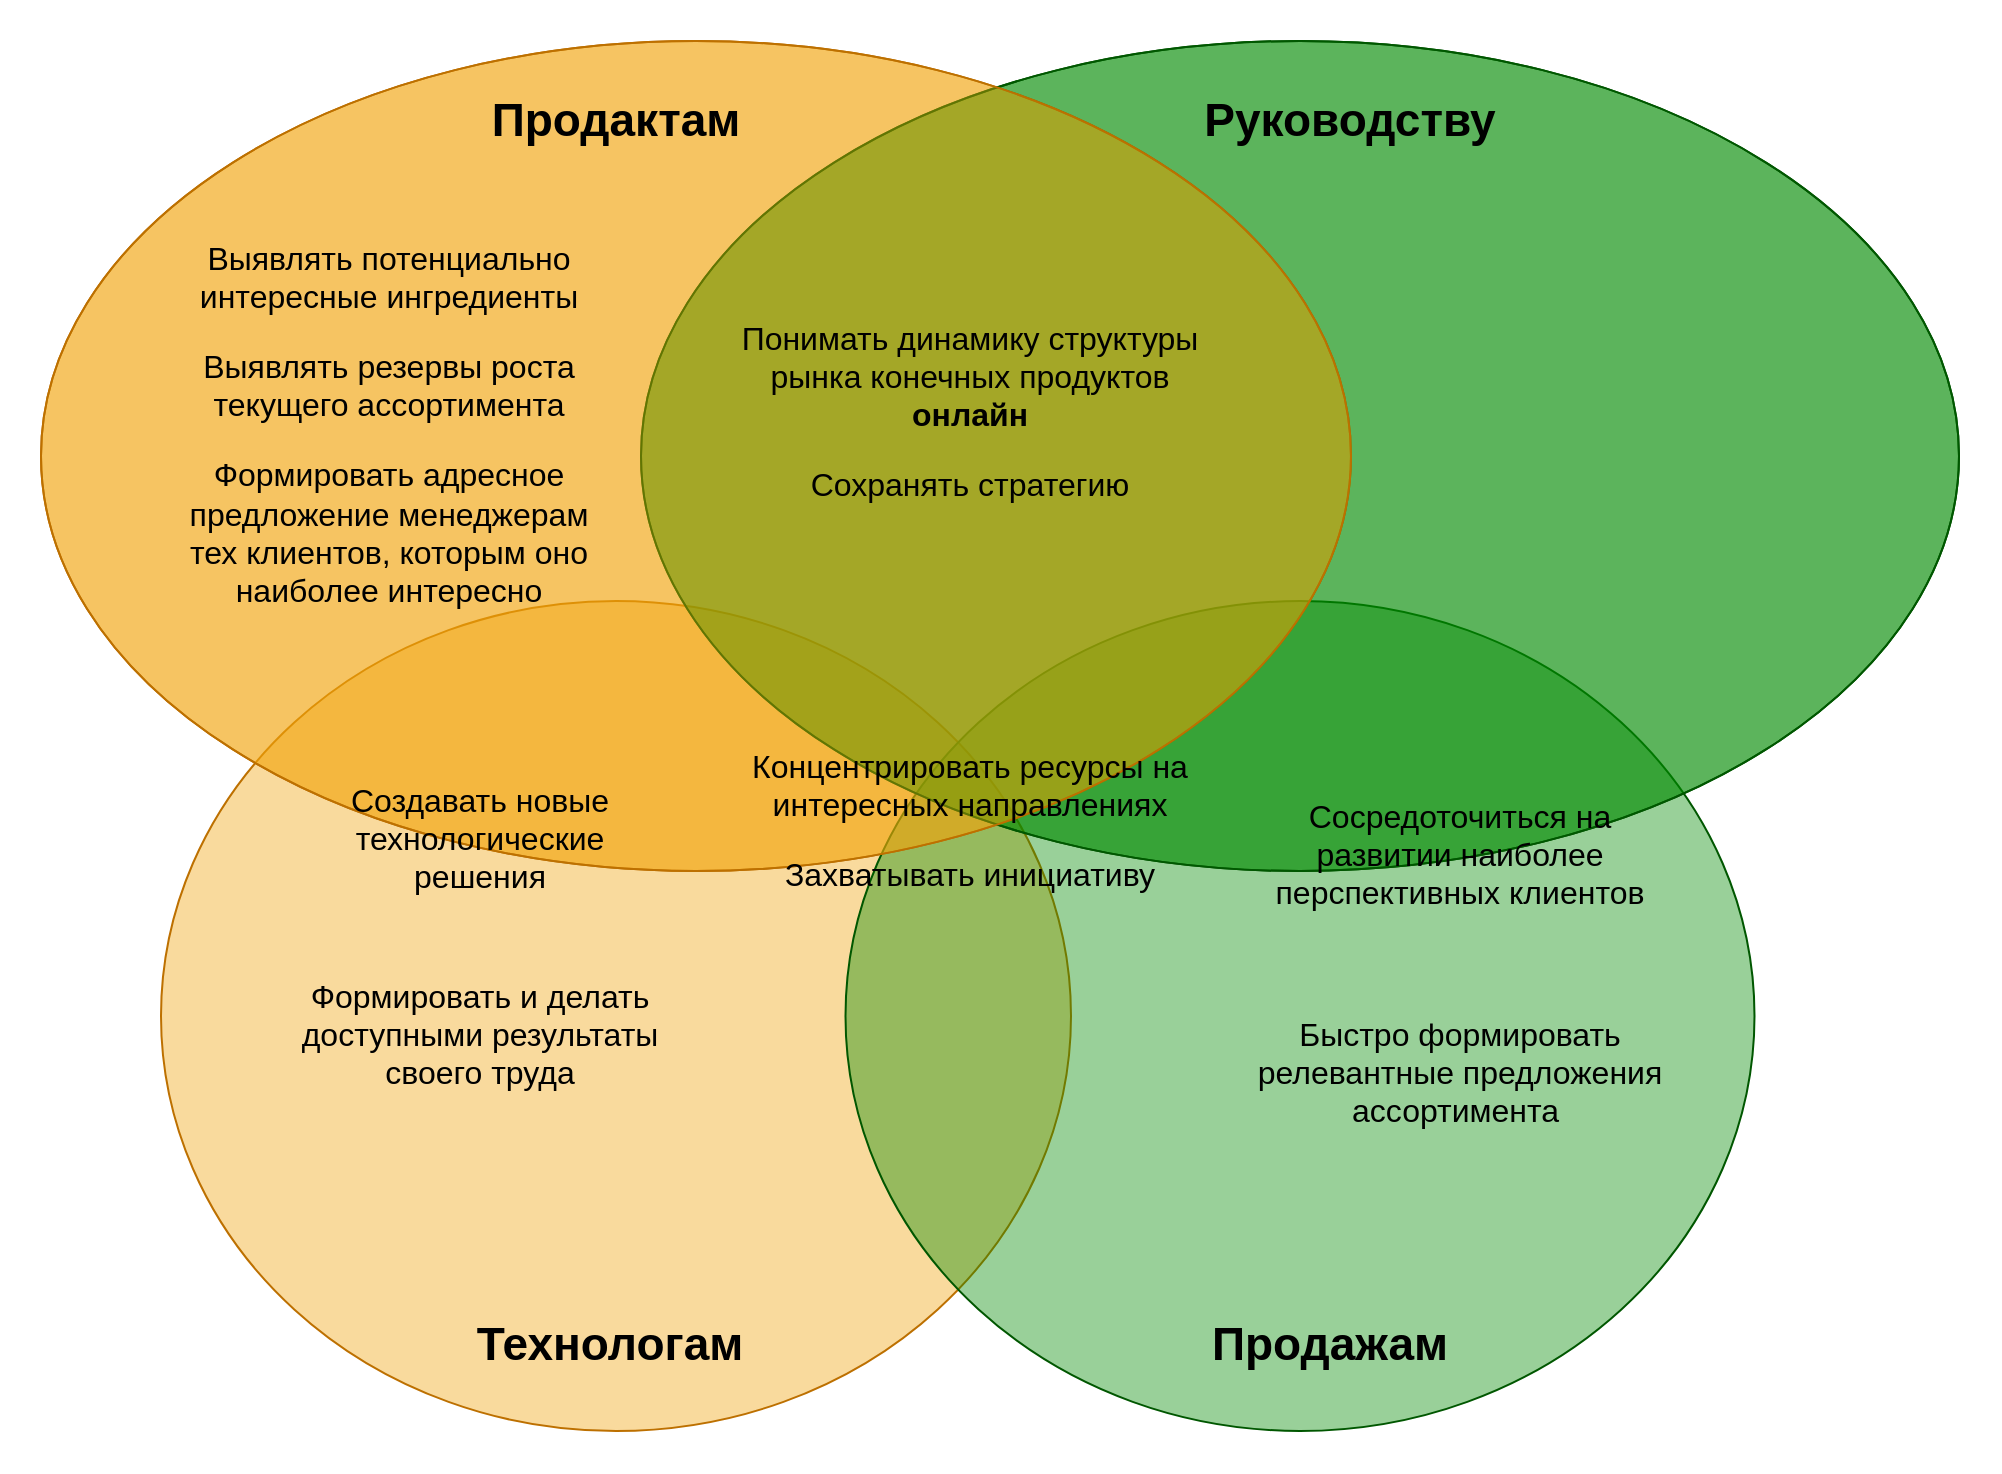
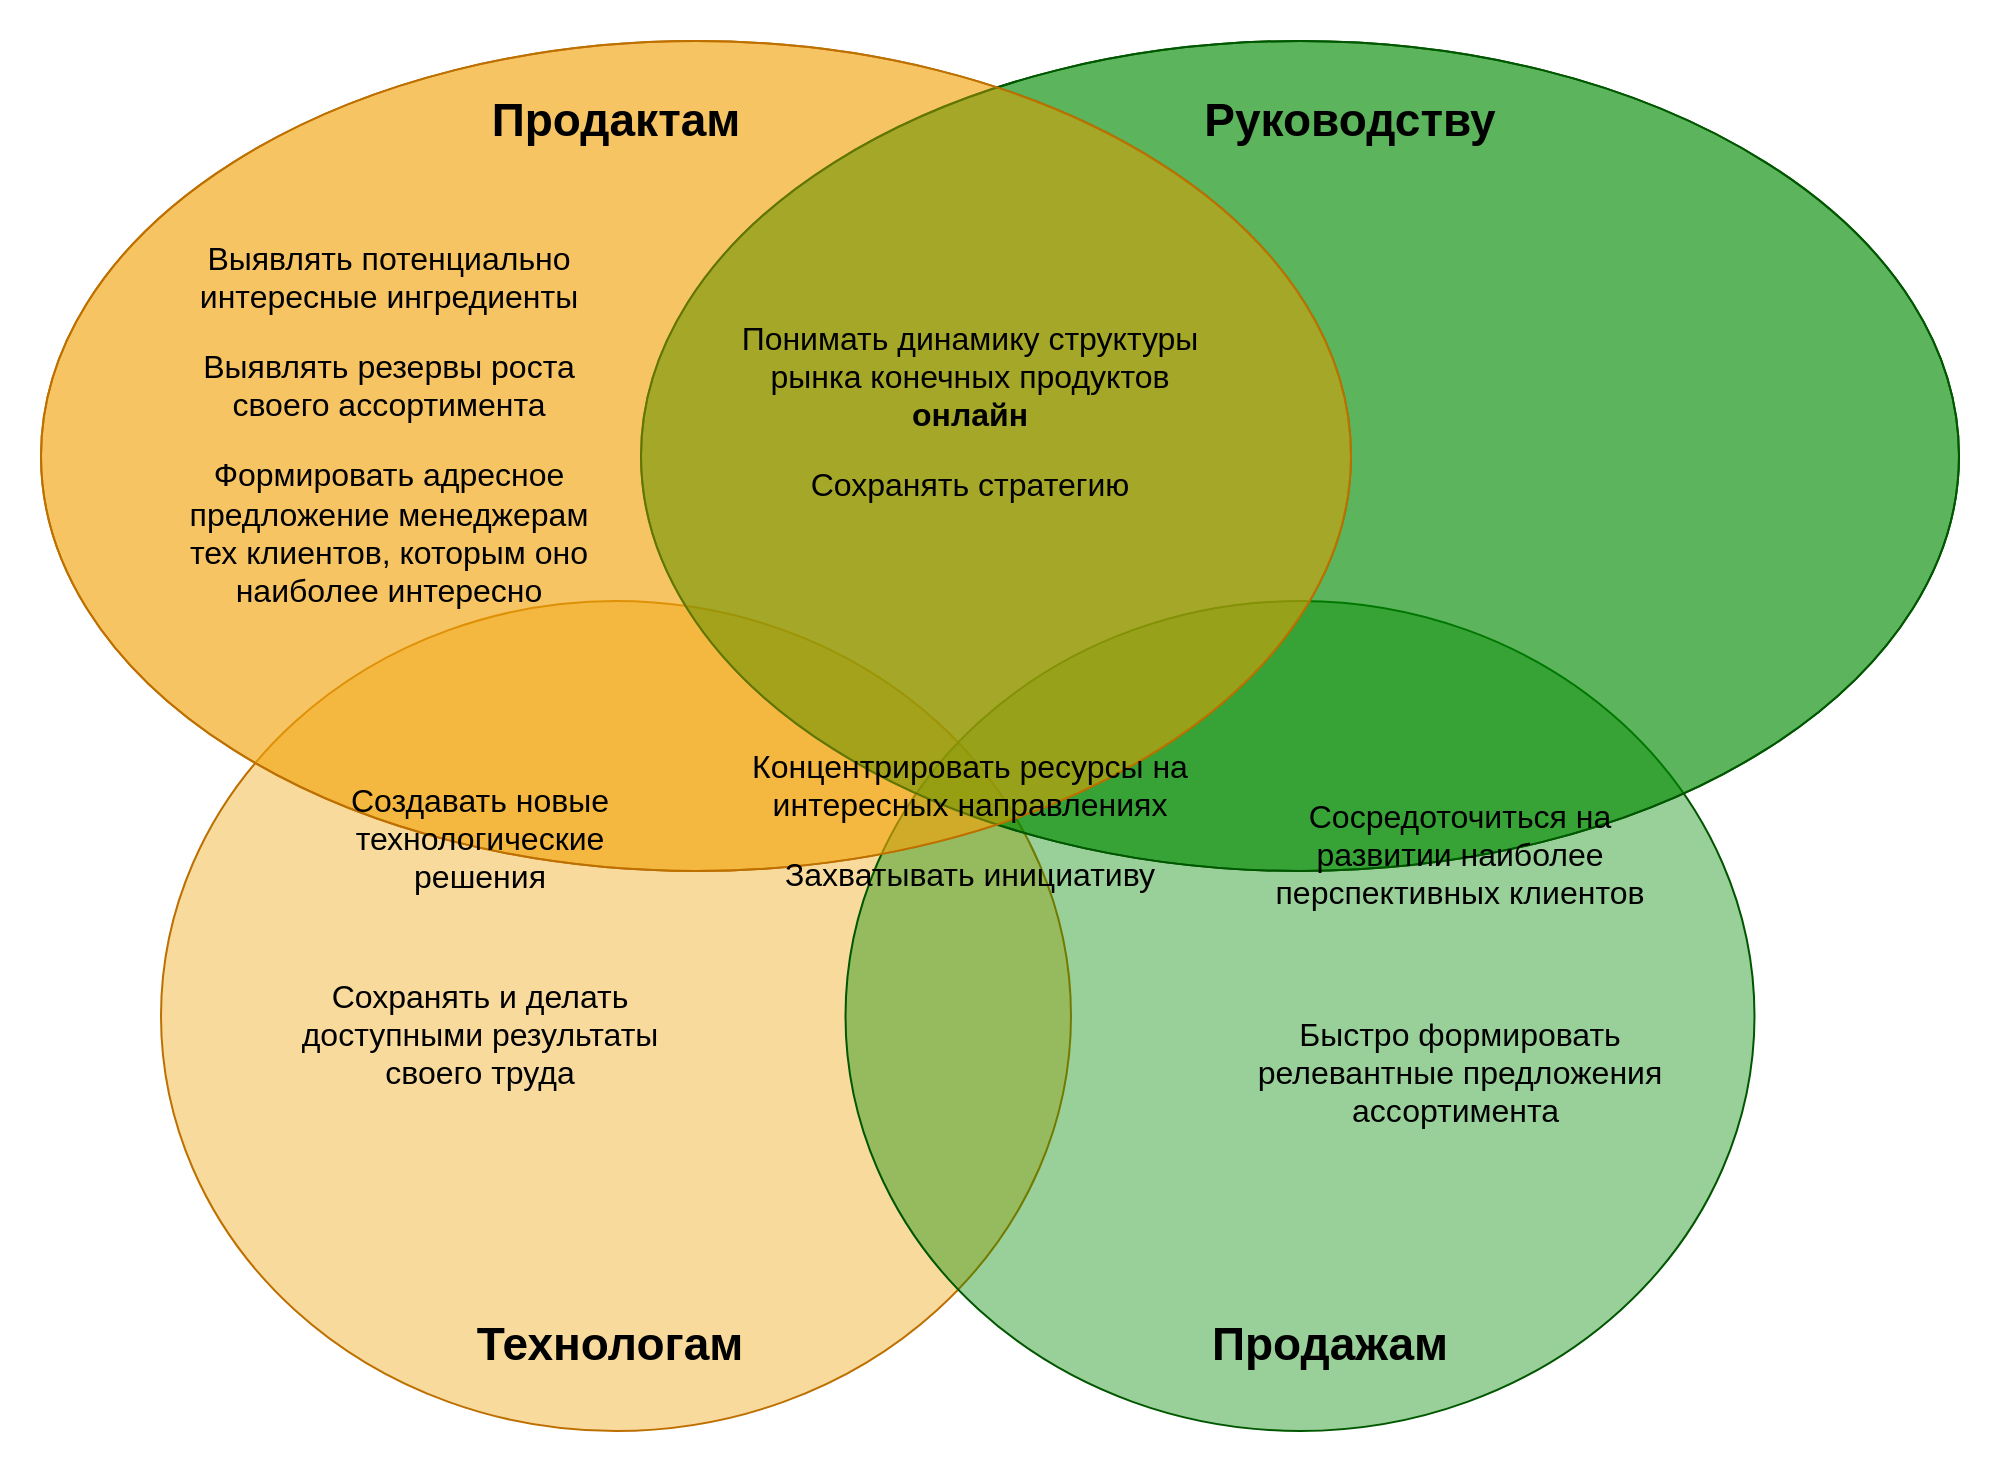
node "Выявлять потенциально интересные ингредиентыВыявлять резервы роста текущего ассортимента Формировать адресное предложение менеджерам тех клиентов, которым оно наиболее интересно": label "Выявлять потенциально интересные ингредиентыВыявлять резервы роста текущего ассортимента Формировать адресное предложение менеджерам тех клиентов, которым оно наиболее интересно" -> "Выявлять потенциально интересные ингредиентыВыявлять резервы роста своего ассортимента Формировать адресное предложение менеджерам тех клиентов, которым оно наиболее интересно"
node "Создавать новые технологические решения Формировать и делать доступными результаты своего труда": label "Создавать новые технологические решения Формировать и делать доступными результаты своего труда" -> "Создавать новые технологические решения Сохранять и делать доступными результаты своего труда"
